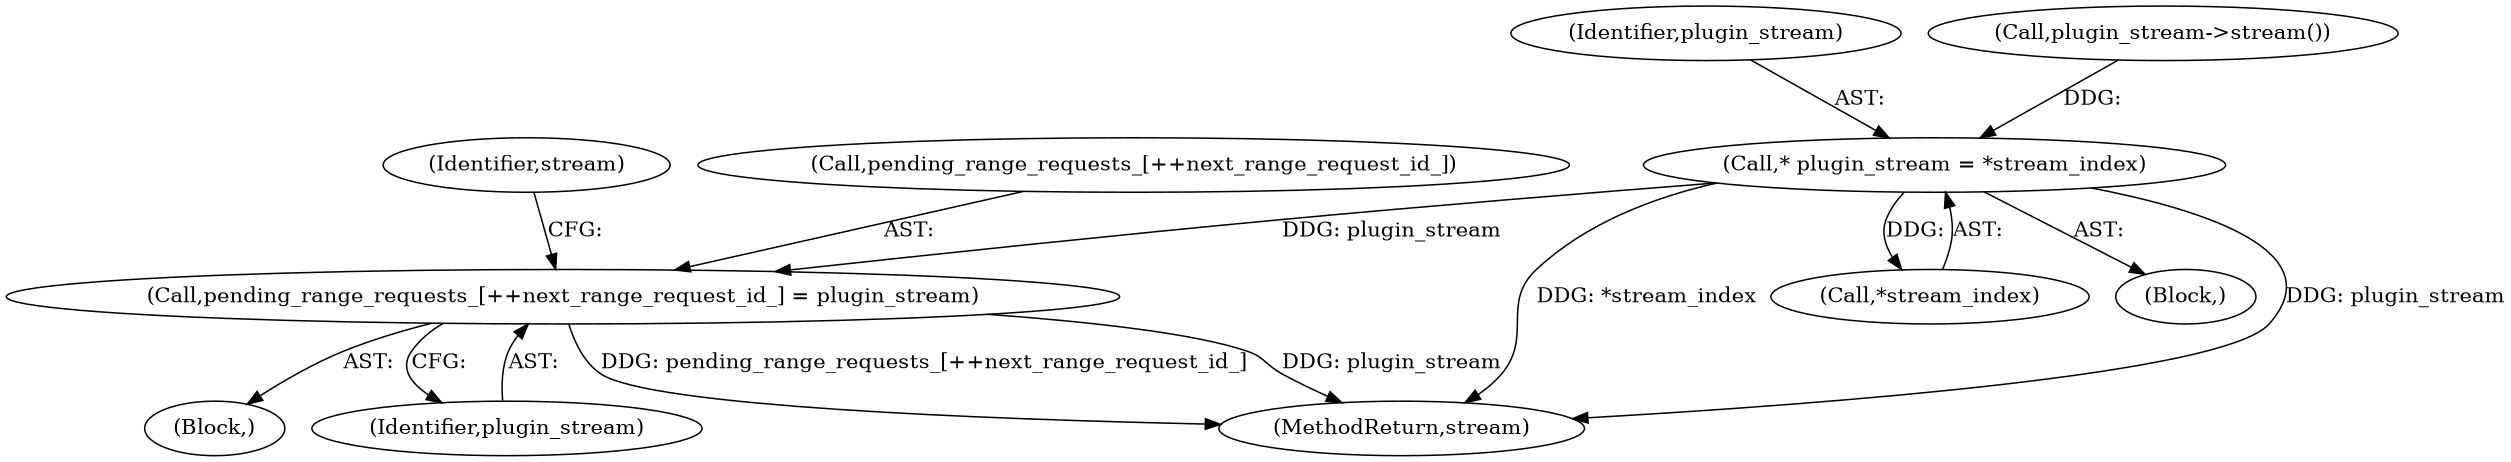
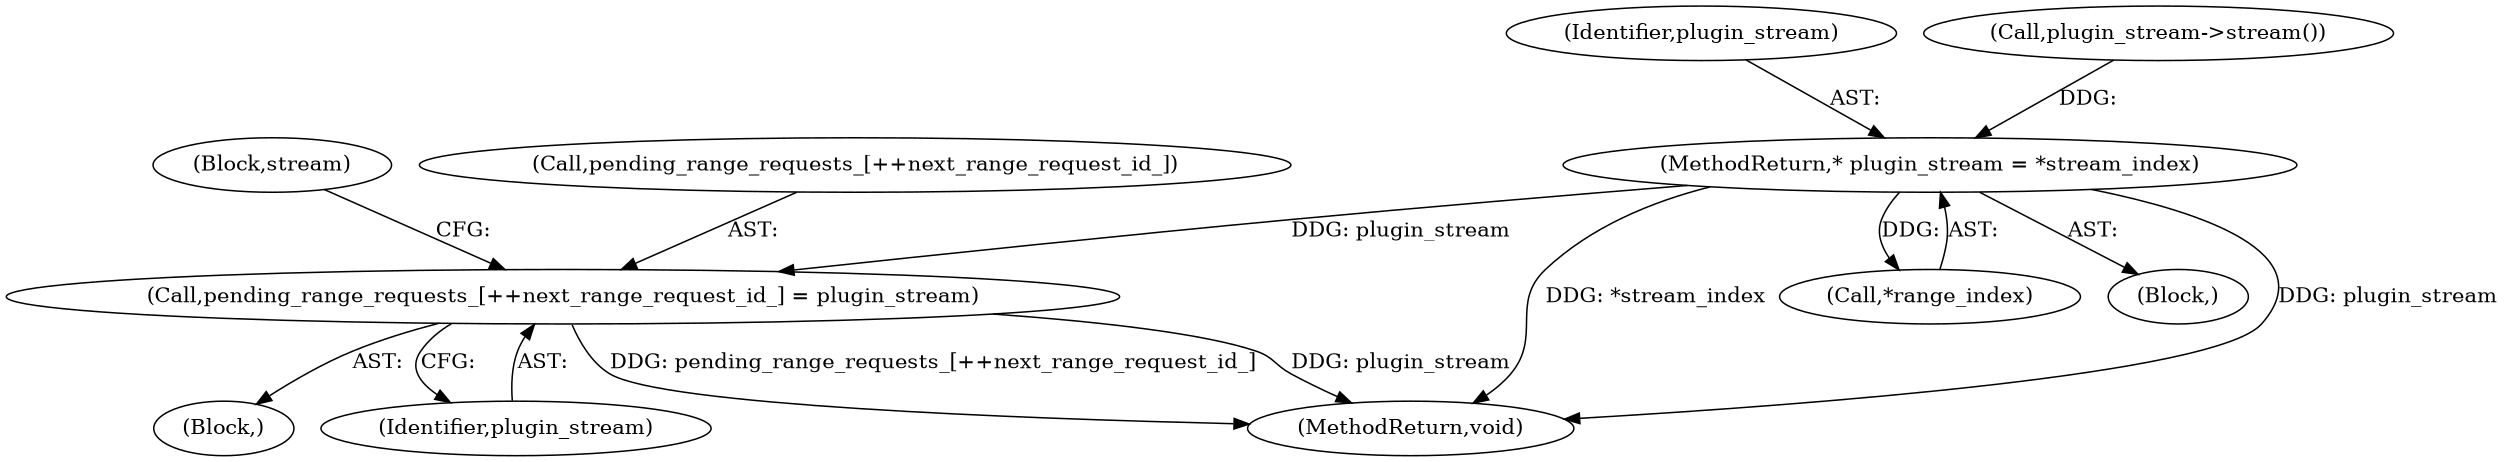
node "(Identifier,stream)": label "(Identifier,stream)" -> "(Block,stream)"
node "(Call,* plugin_stream = *stream_index)": label "(Call,* plugin_stream = *stream_index)" -> "(MethodReturn,* plugin_stream = *stream_index)"
node "(Call,*stream_index)": label "(Call,*stream_index)" -> "(Call,*range_index)"
node "(MethodReturn,stream)": label "(MethodReturn,stream)" -> "(MethodReturn,void)"
